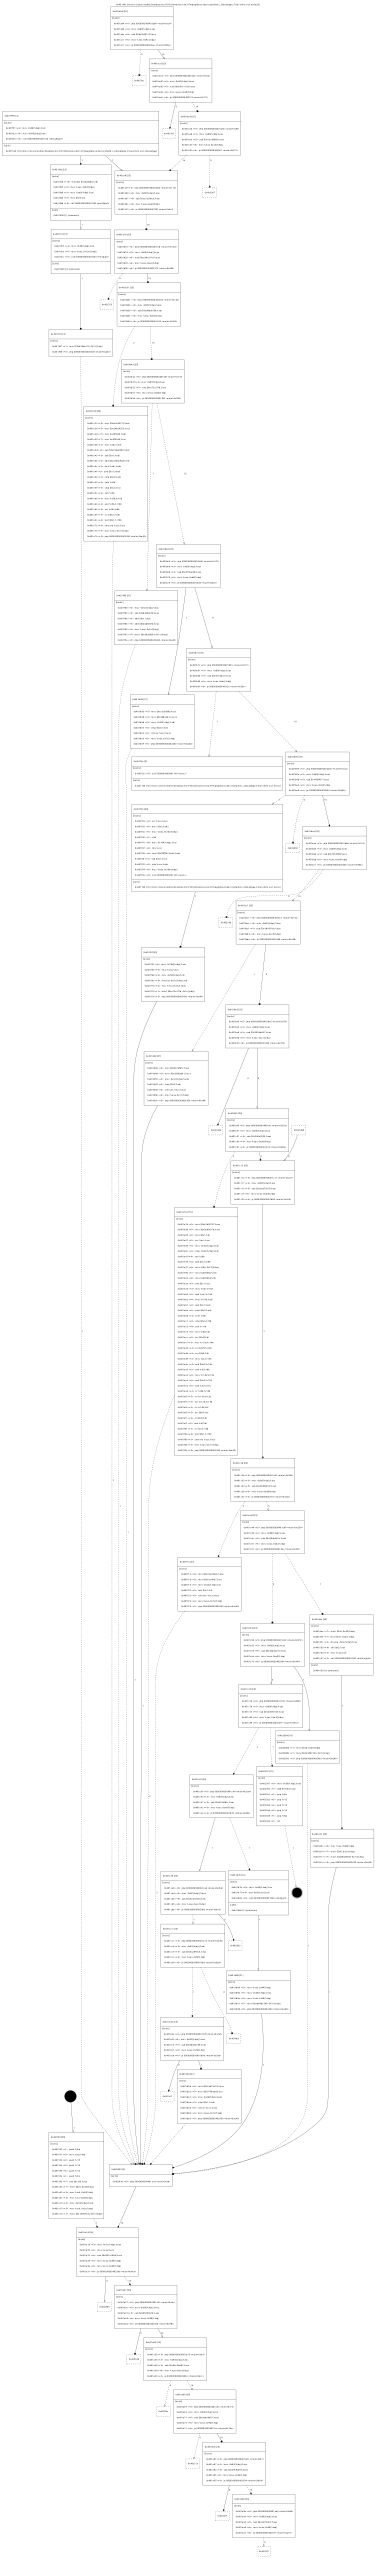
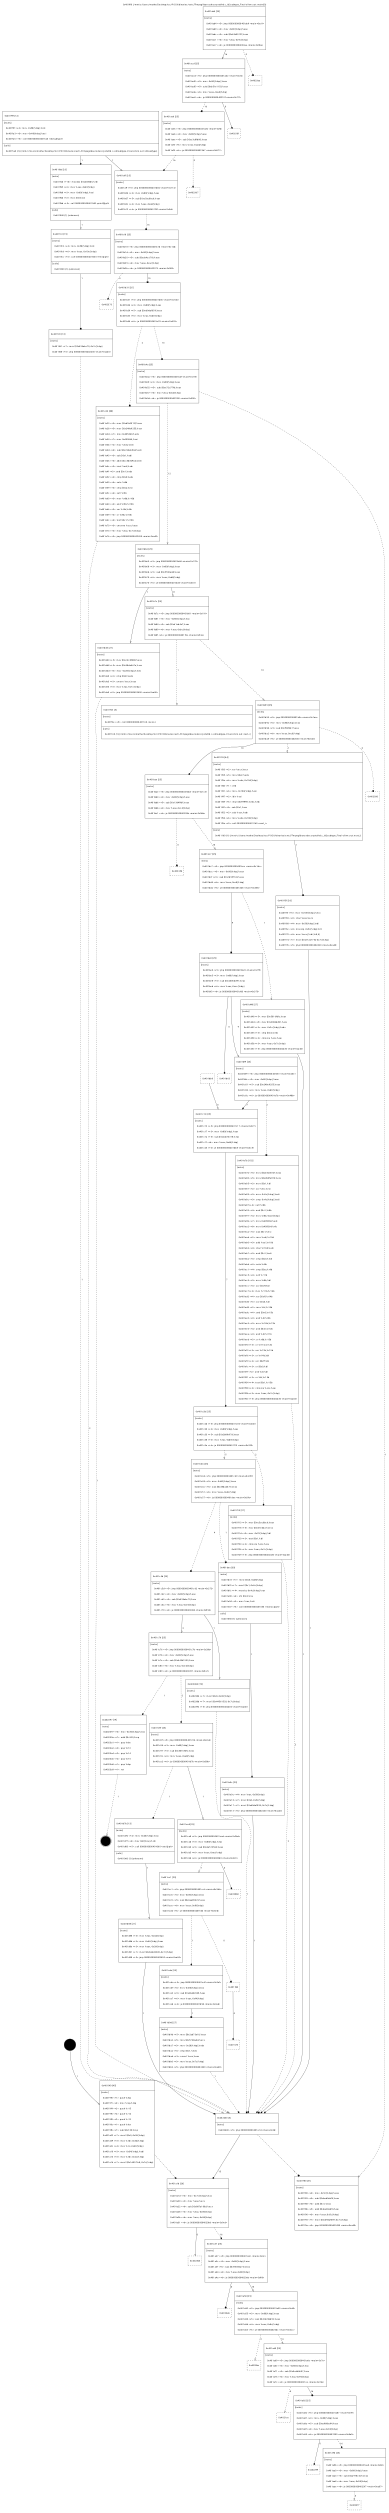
edge "0x401f80 [31]" -> "0x402430 [5]": reversed
edge "0x401cda [25]" -> "0x401cf3": now "0x401fdd" -> "0x401cf3"
